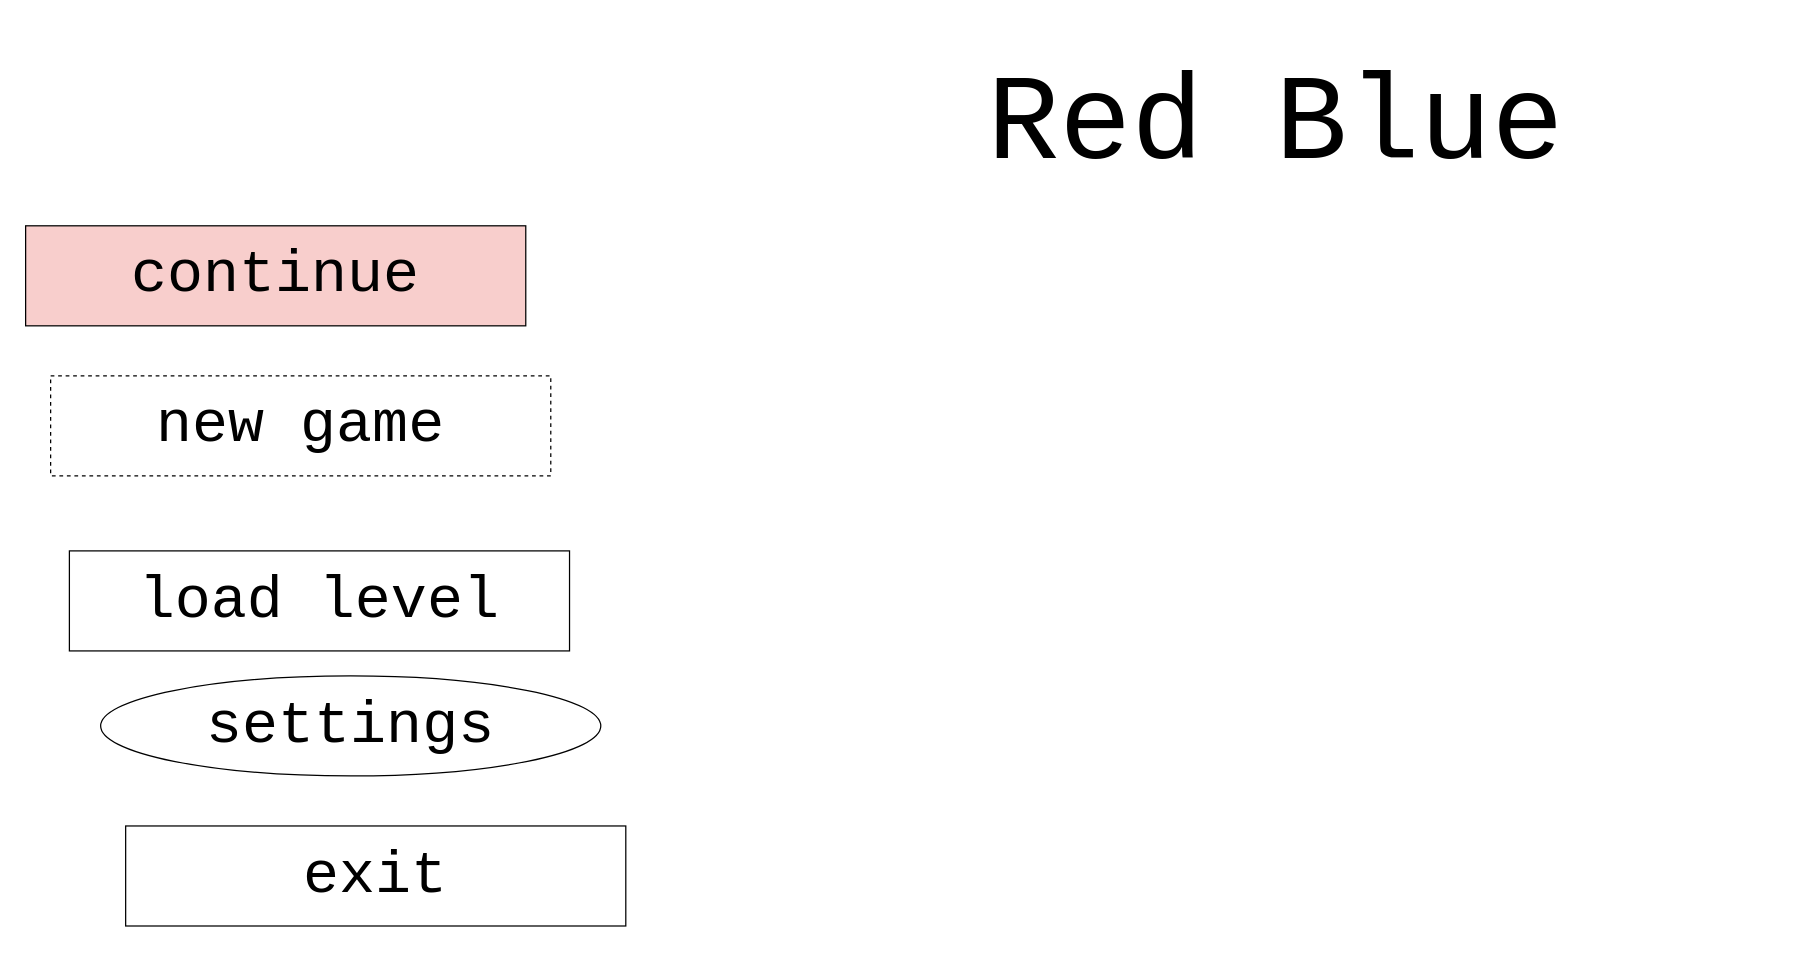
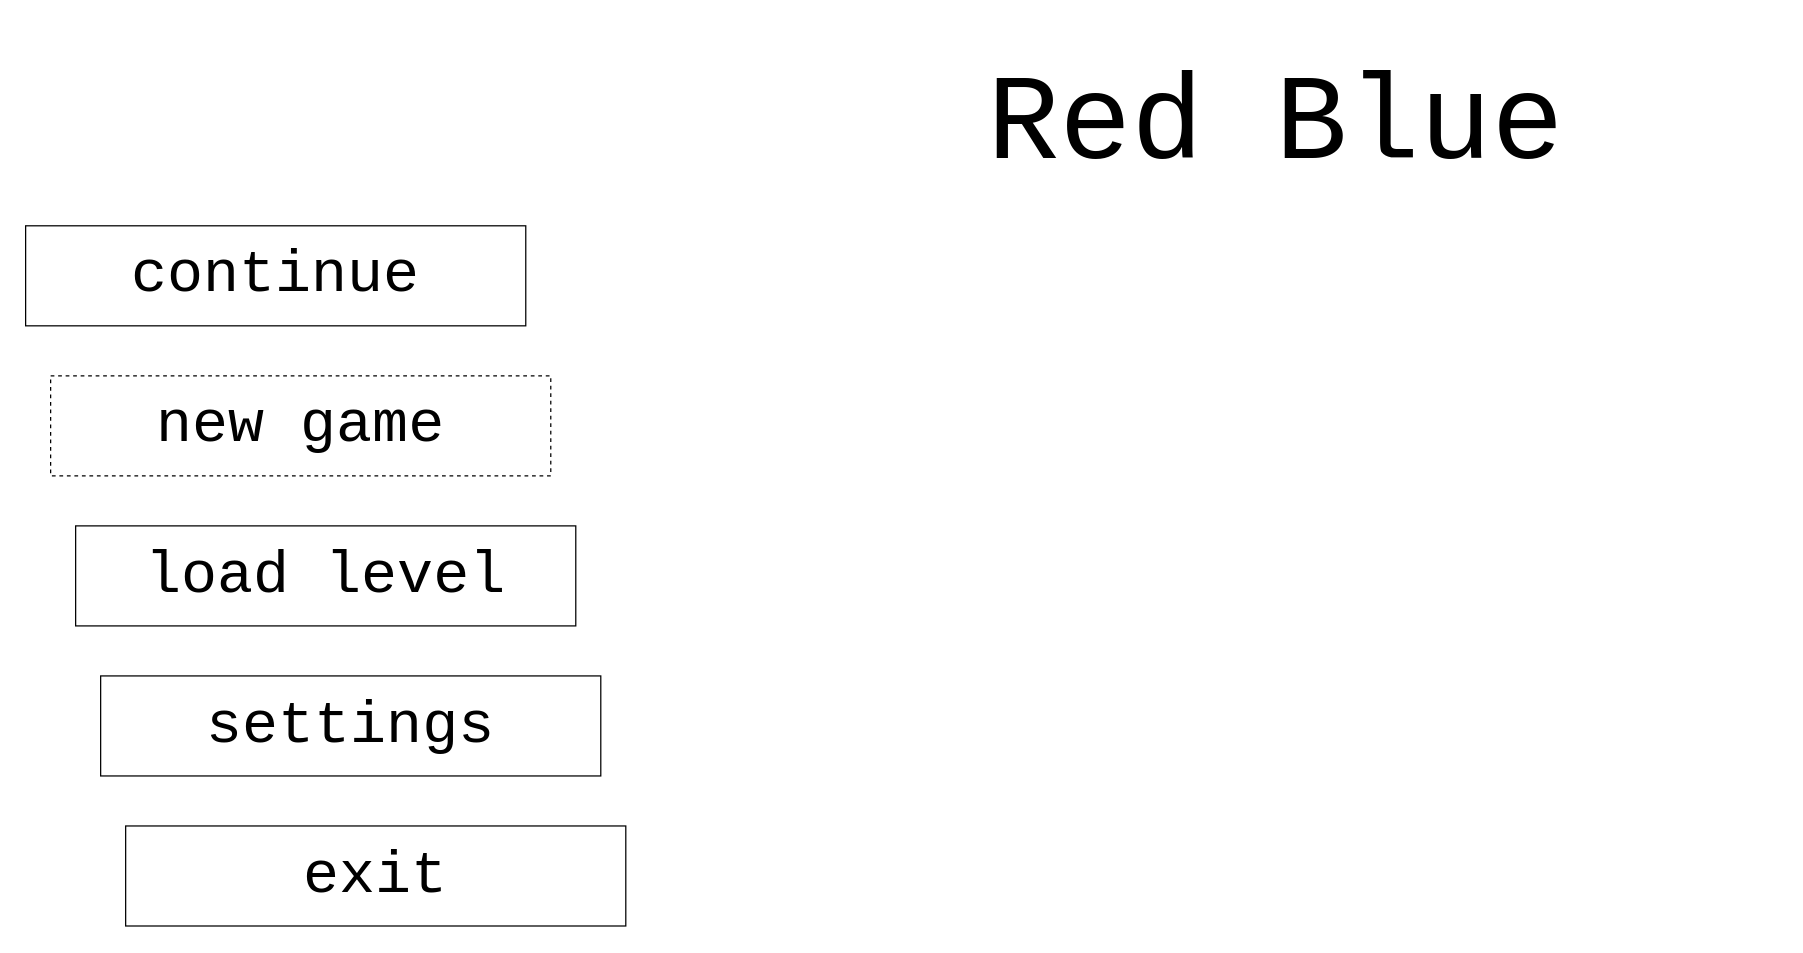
node "continue": fillcolor #f8cecc -> #ffffff
node "load level": moved (319, 601) -> (326, 576)
node "settings": shape ellipse -> rectangle
